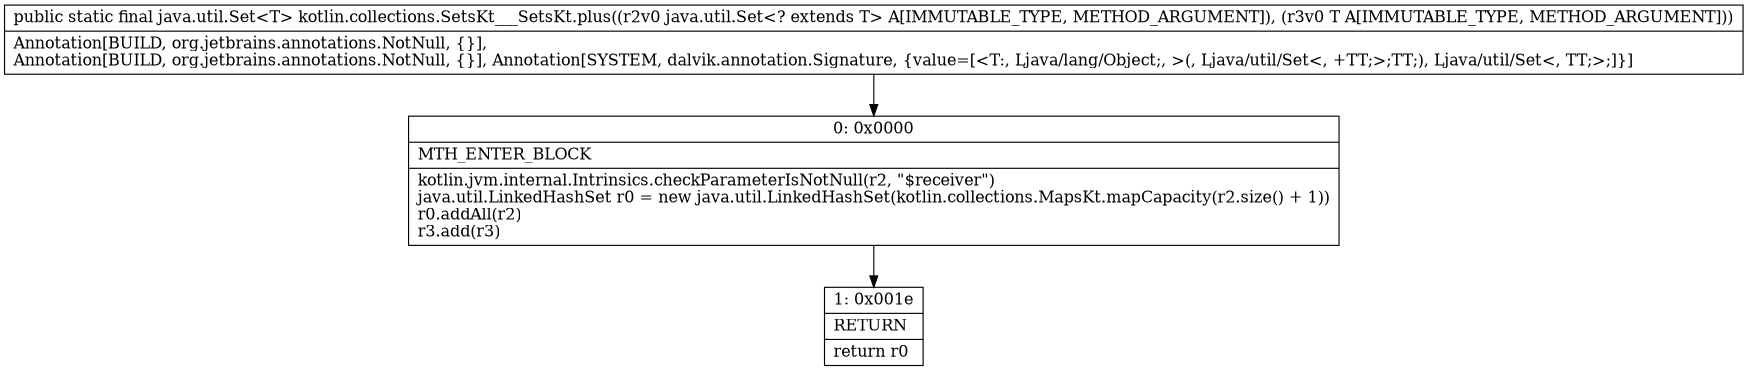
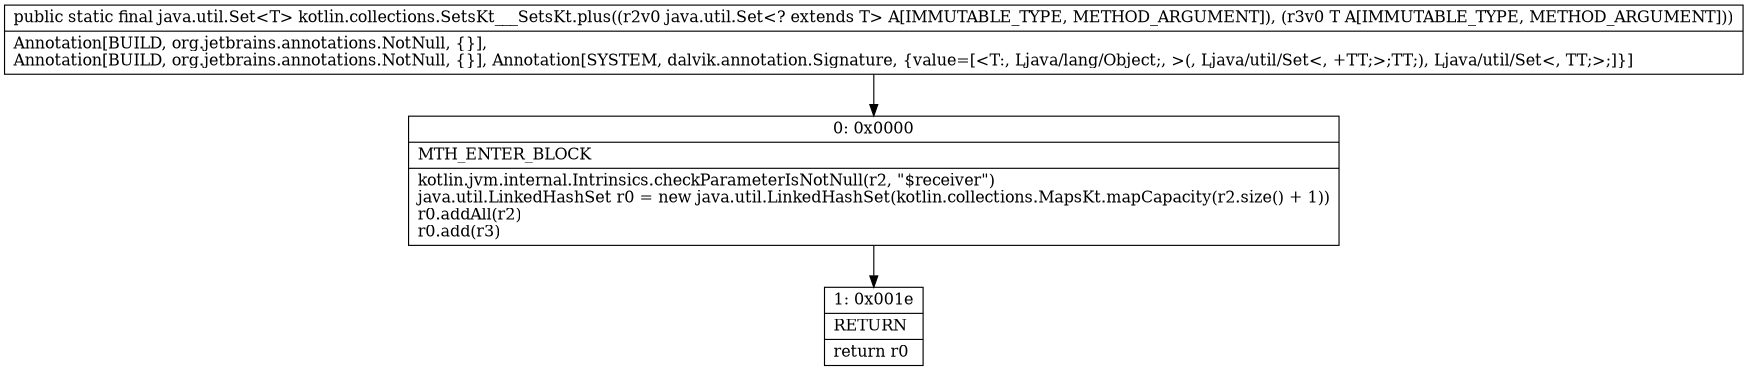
node "0: 0x0000": text "r3.add(r3)" -> "r0.add(r3)"
